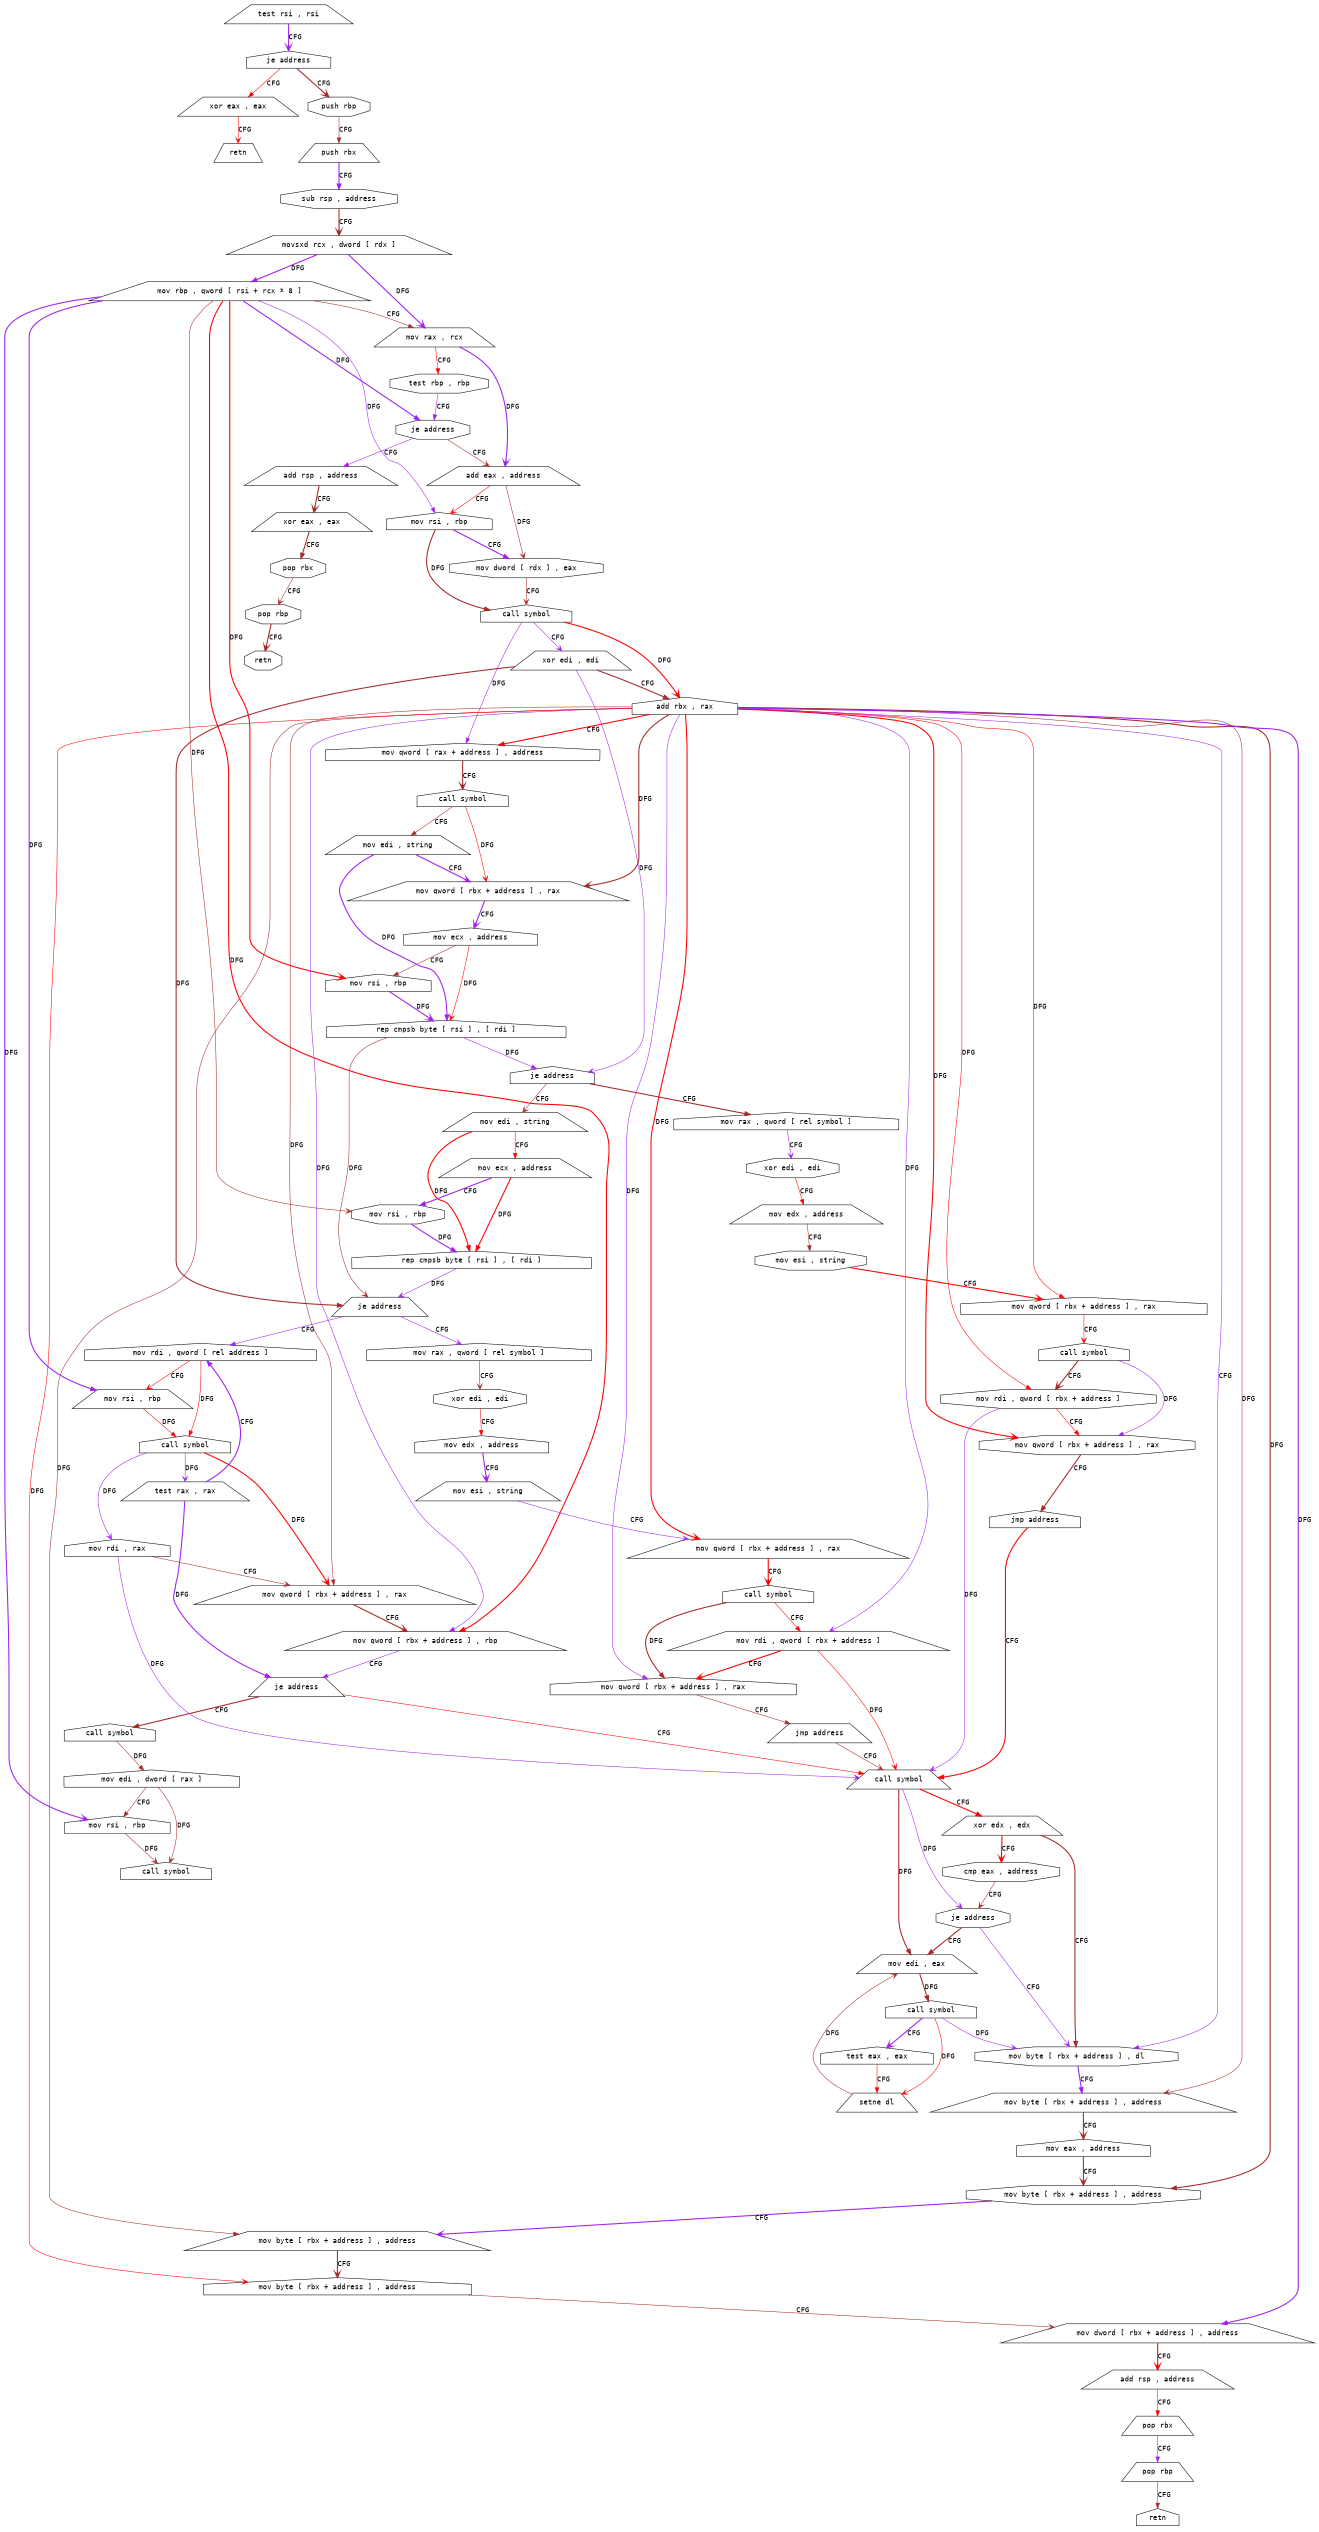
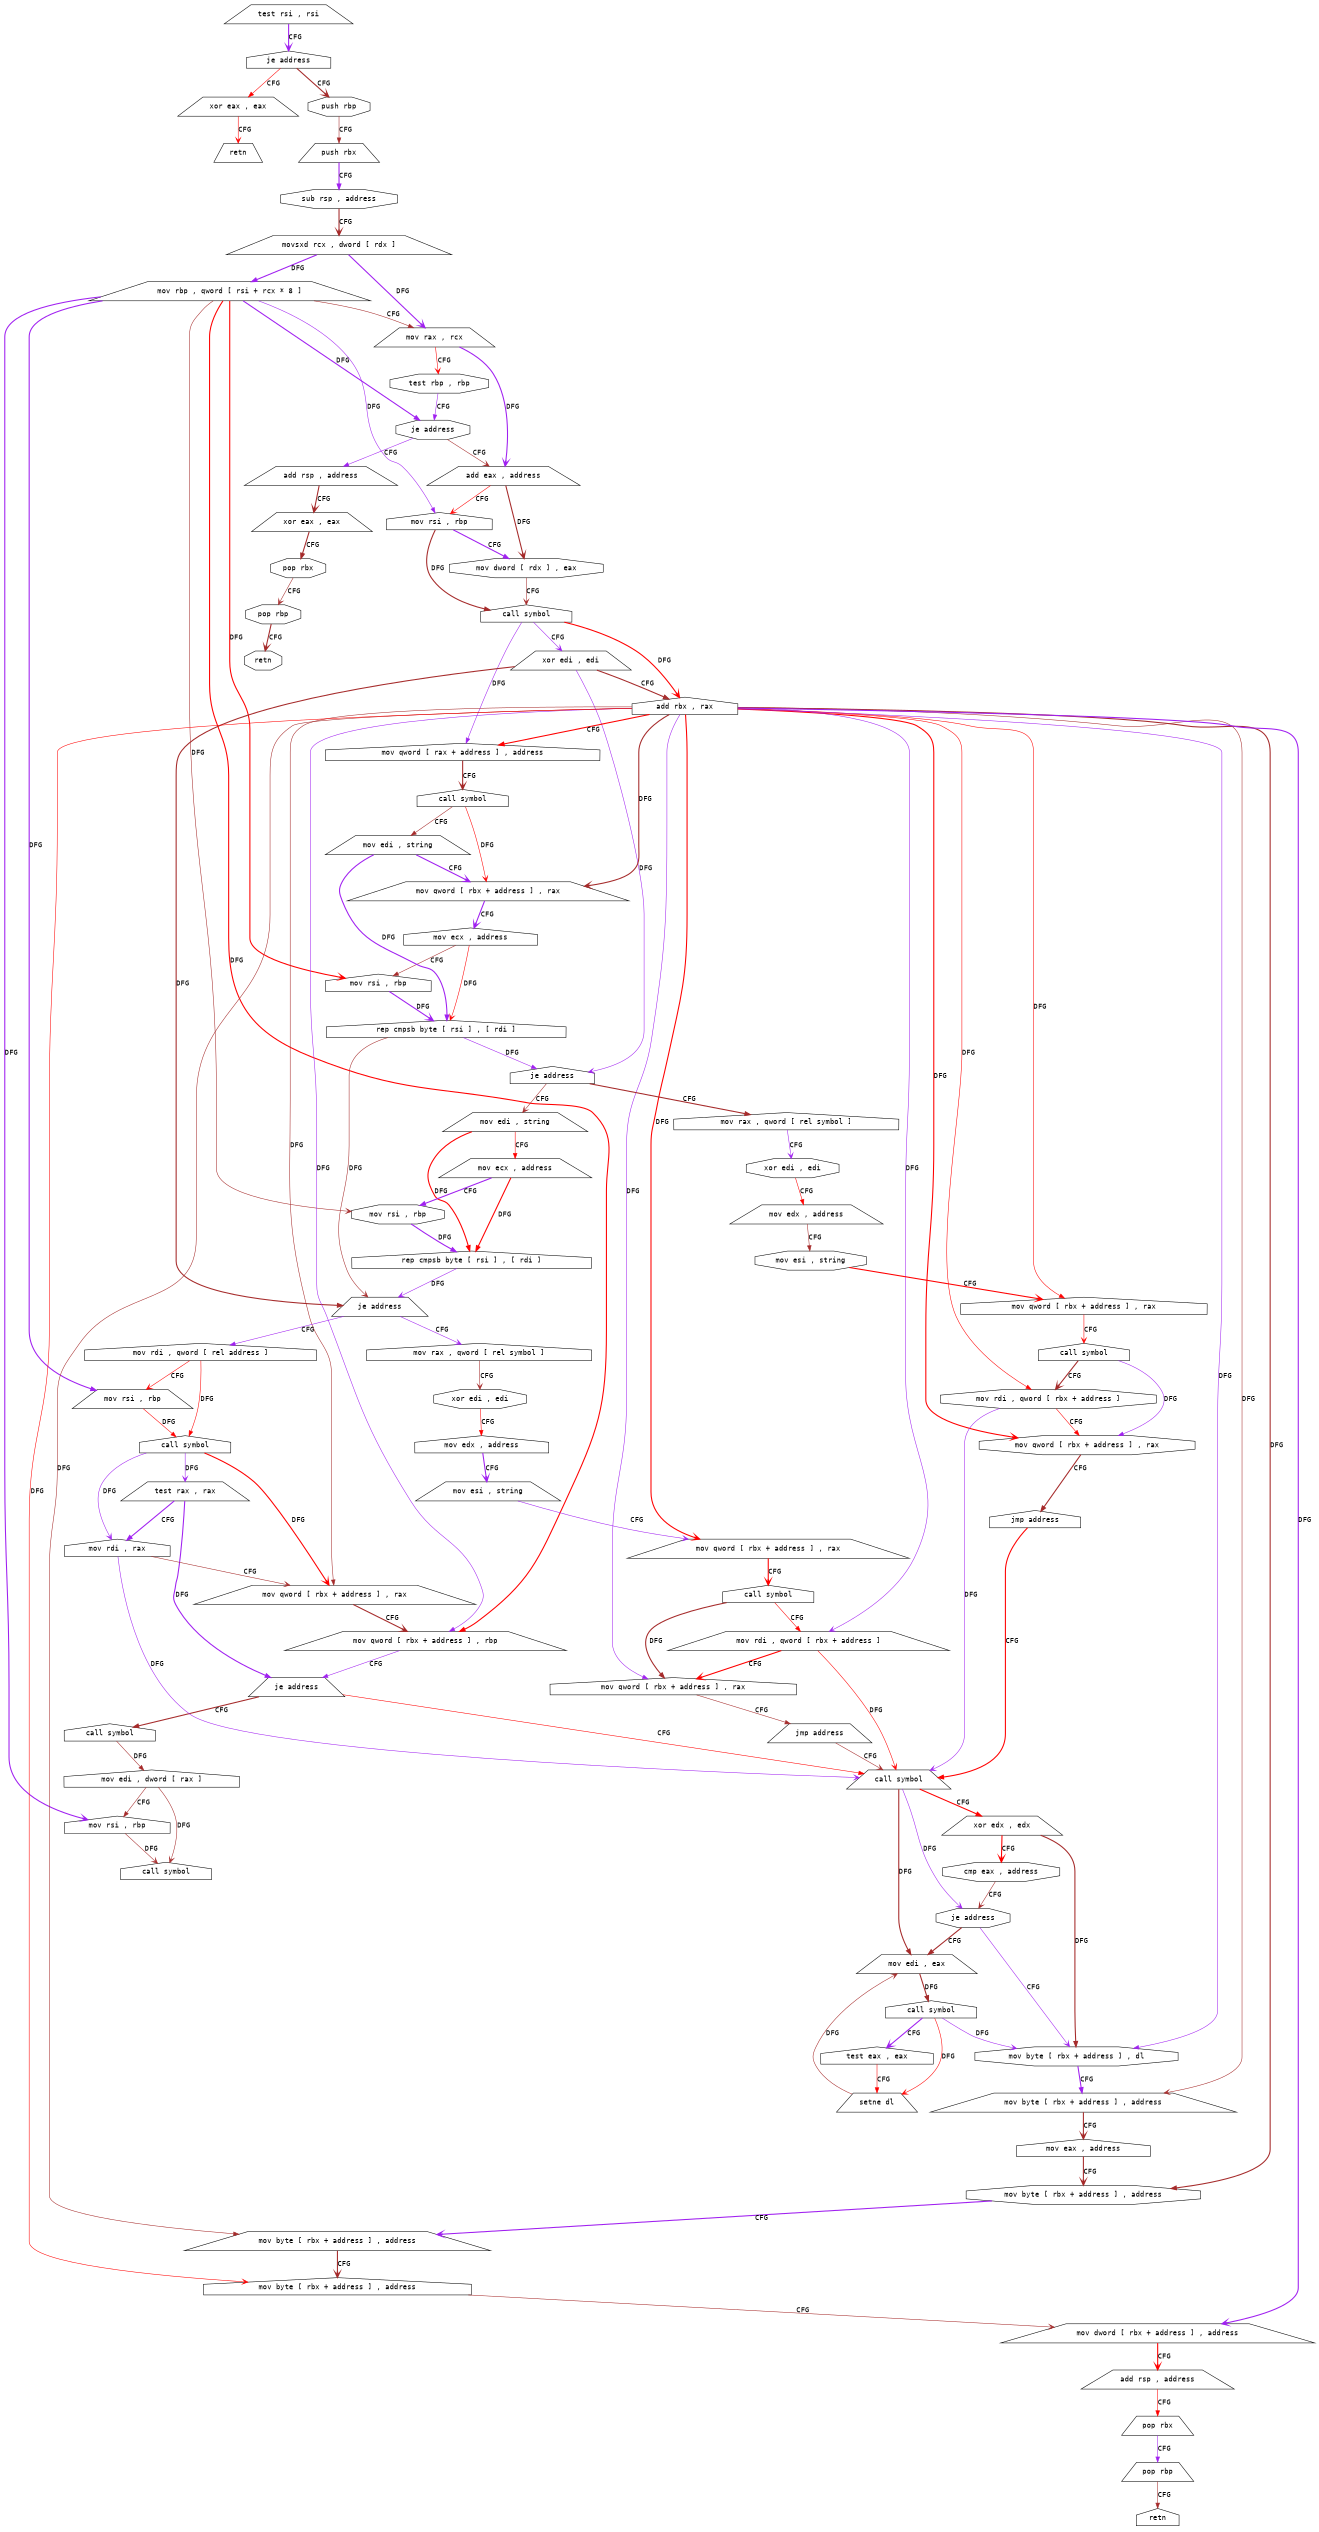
edge "mov rax , rcx" -> "test rbp , rbp": arrowhead normal -> vee
edge "add eax , address" -> "mov dword [ rdx ] , eax": style solid -> bold
edge "add rbx , rax" -> "mov dword [ rbx + address ] , address": arrowhead normal -> vee
edge "add rbx , rax" -> "mov byte [ rbx + address ] , dl": label "CFG" -> "DFG"
edge "test rax , rax" -> "mov rdi , qword [ rel address ]": now "test rax , rax" -> "mov rdi , rax"
edge "xor edx , edx" -> "mov byte [ rbx + address ] , dl": label "CFG" -> "DFG"
